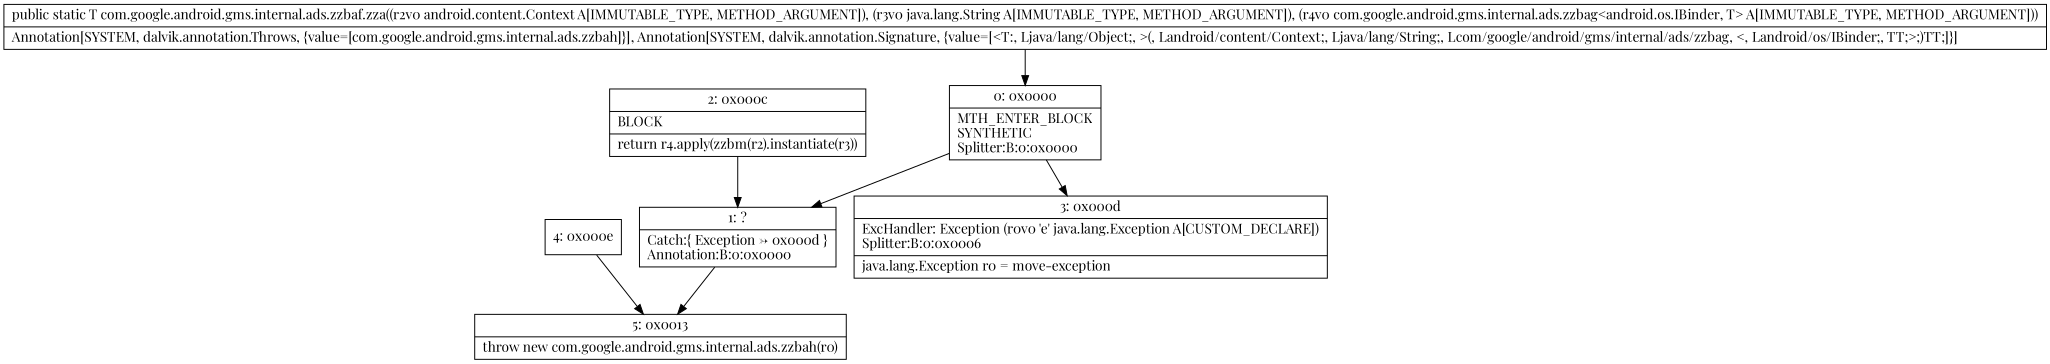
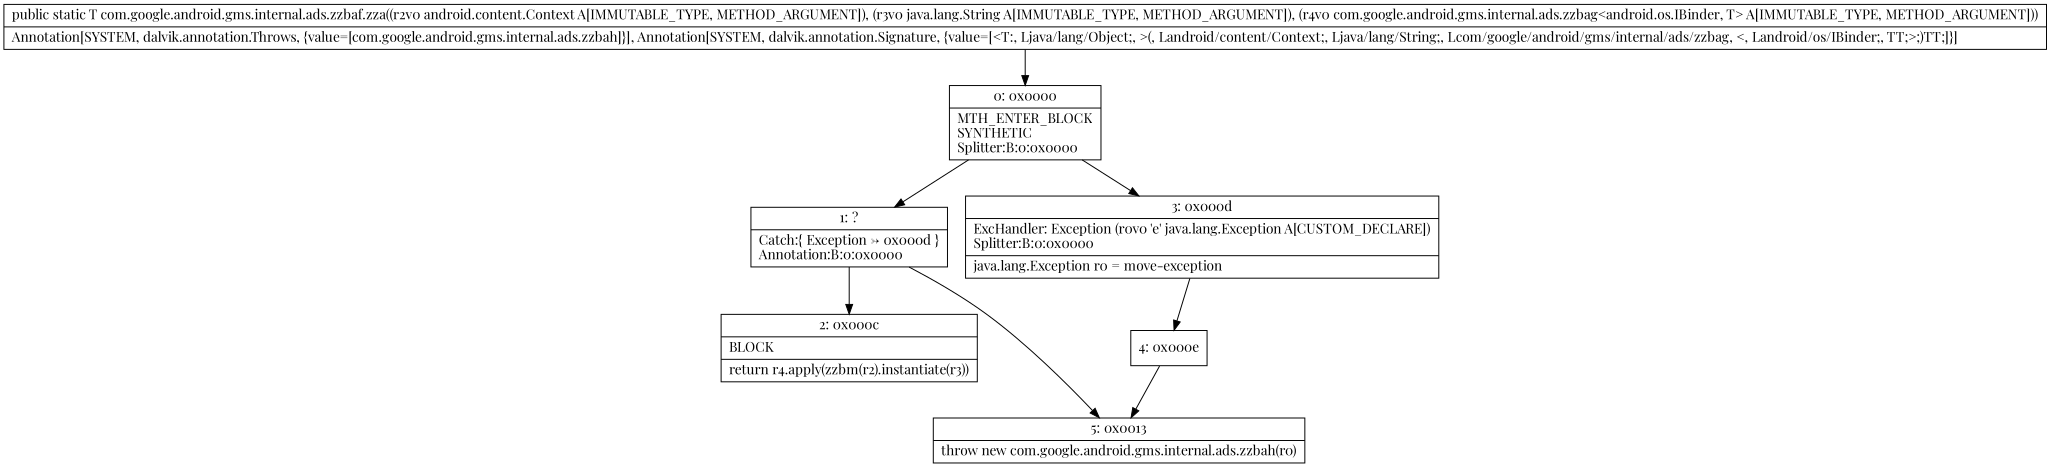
edge "2: 0x000c" -> "1: ?": reversed
node "3: 0x000d": text "Splitter:B:0:0x0006" -> "Splitter:B:0:0x0000"
edge "3: 0x000d" -> "4: 0x000e": added
